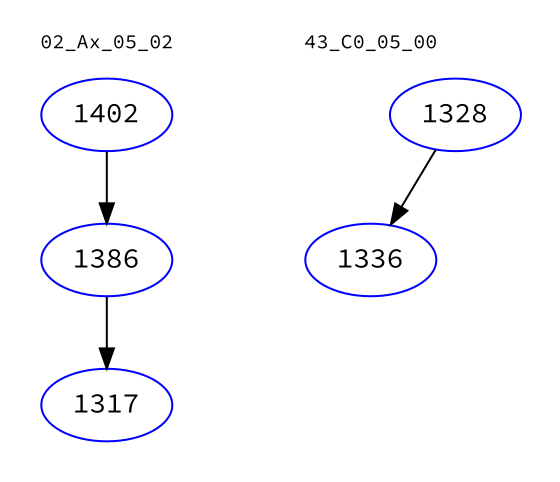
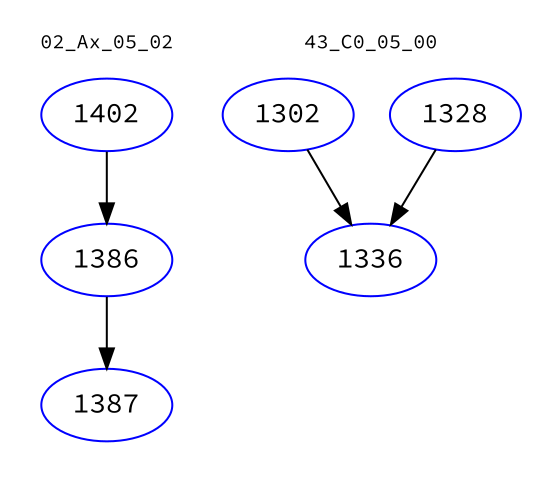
node "1302": added
node "1317": label "1317" -> "1387"
